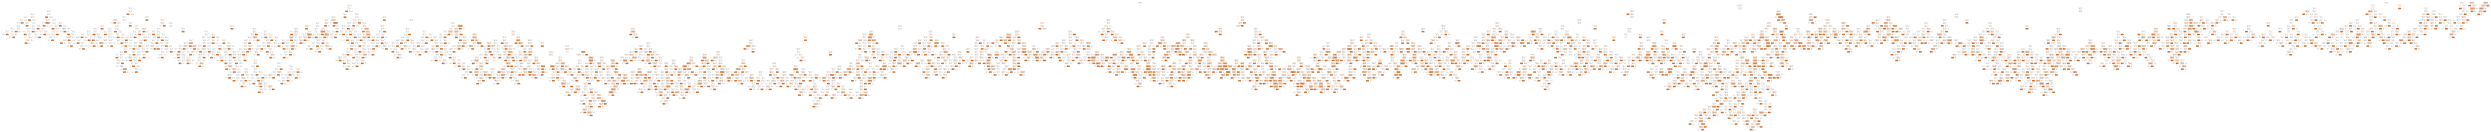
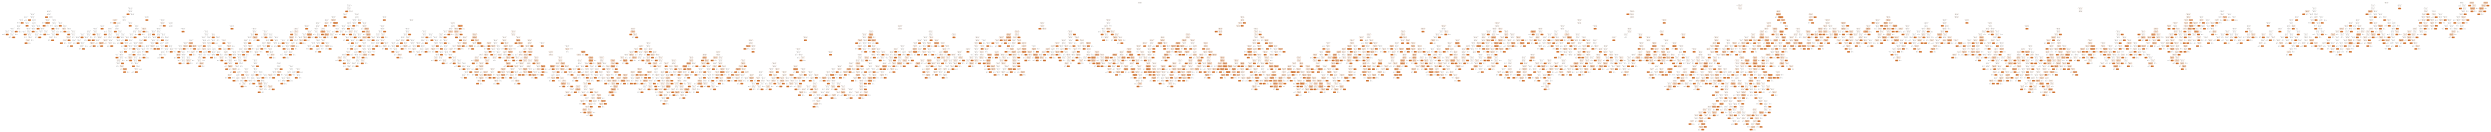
node "flujo_acum <= -0.089 mse = 0.079 samples = 13 value = 0.087": fillcolor #fdf4ee -> #eca06a
